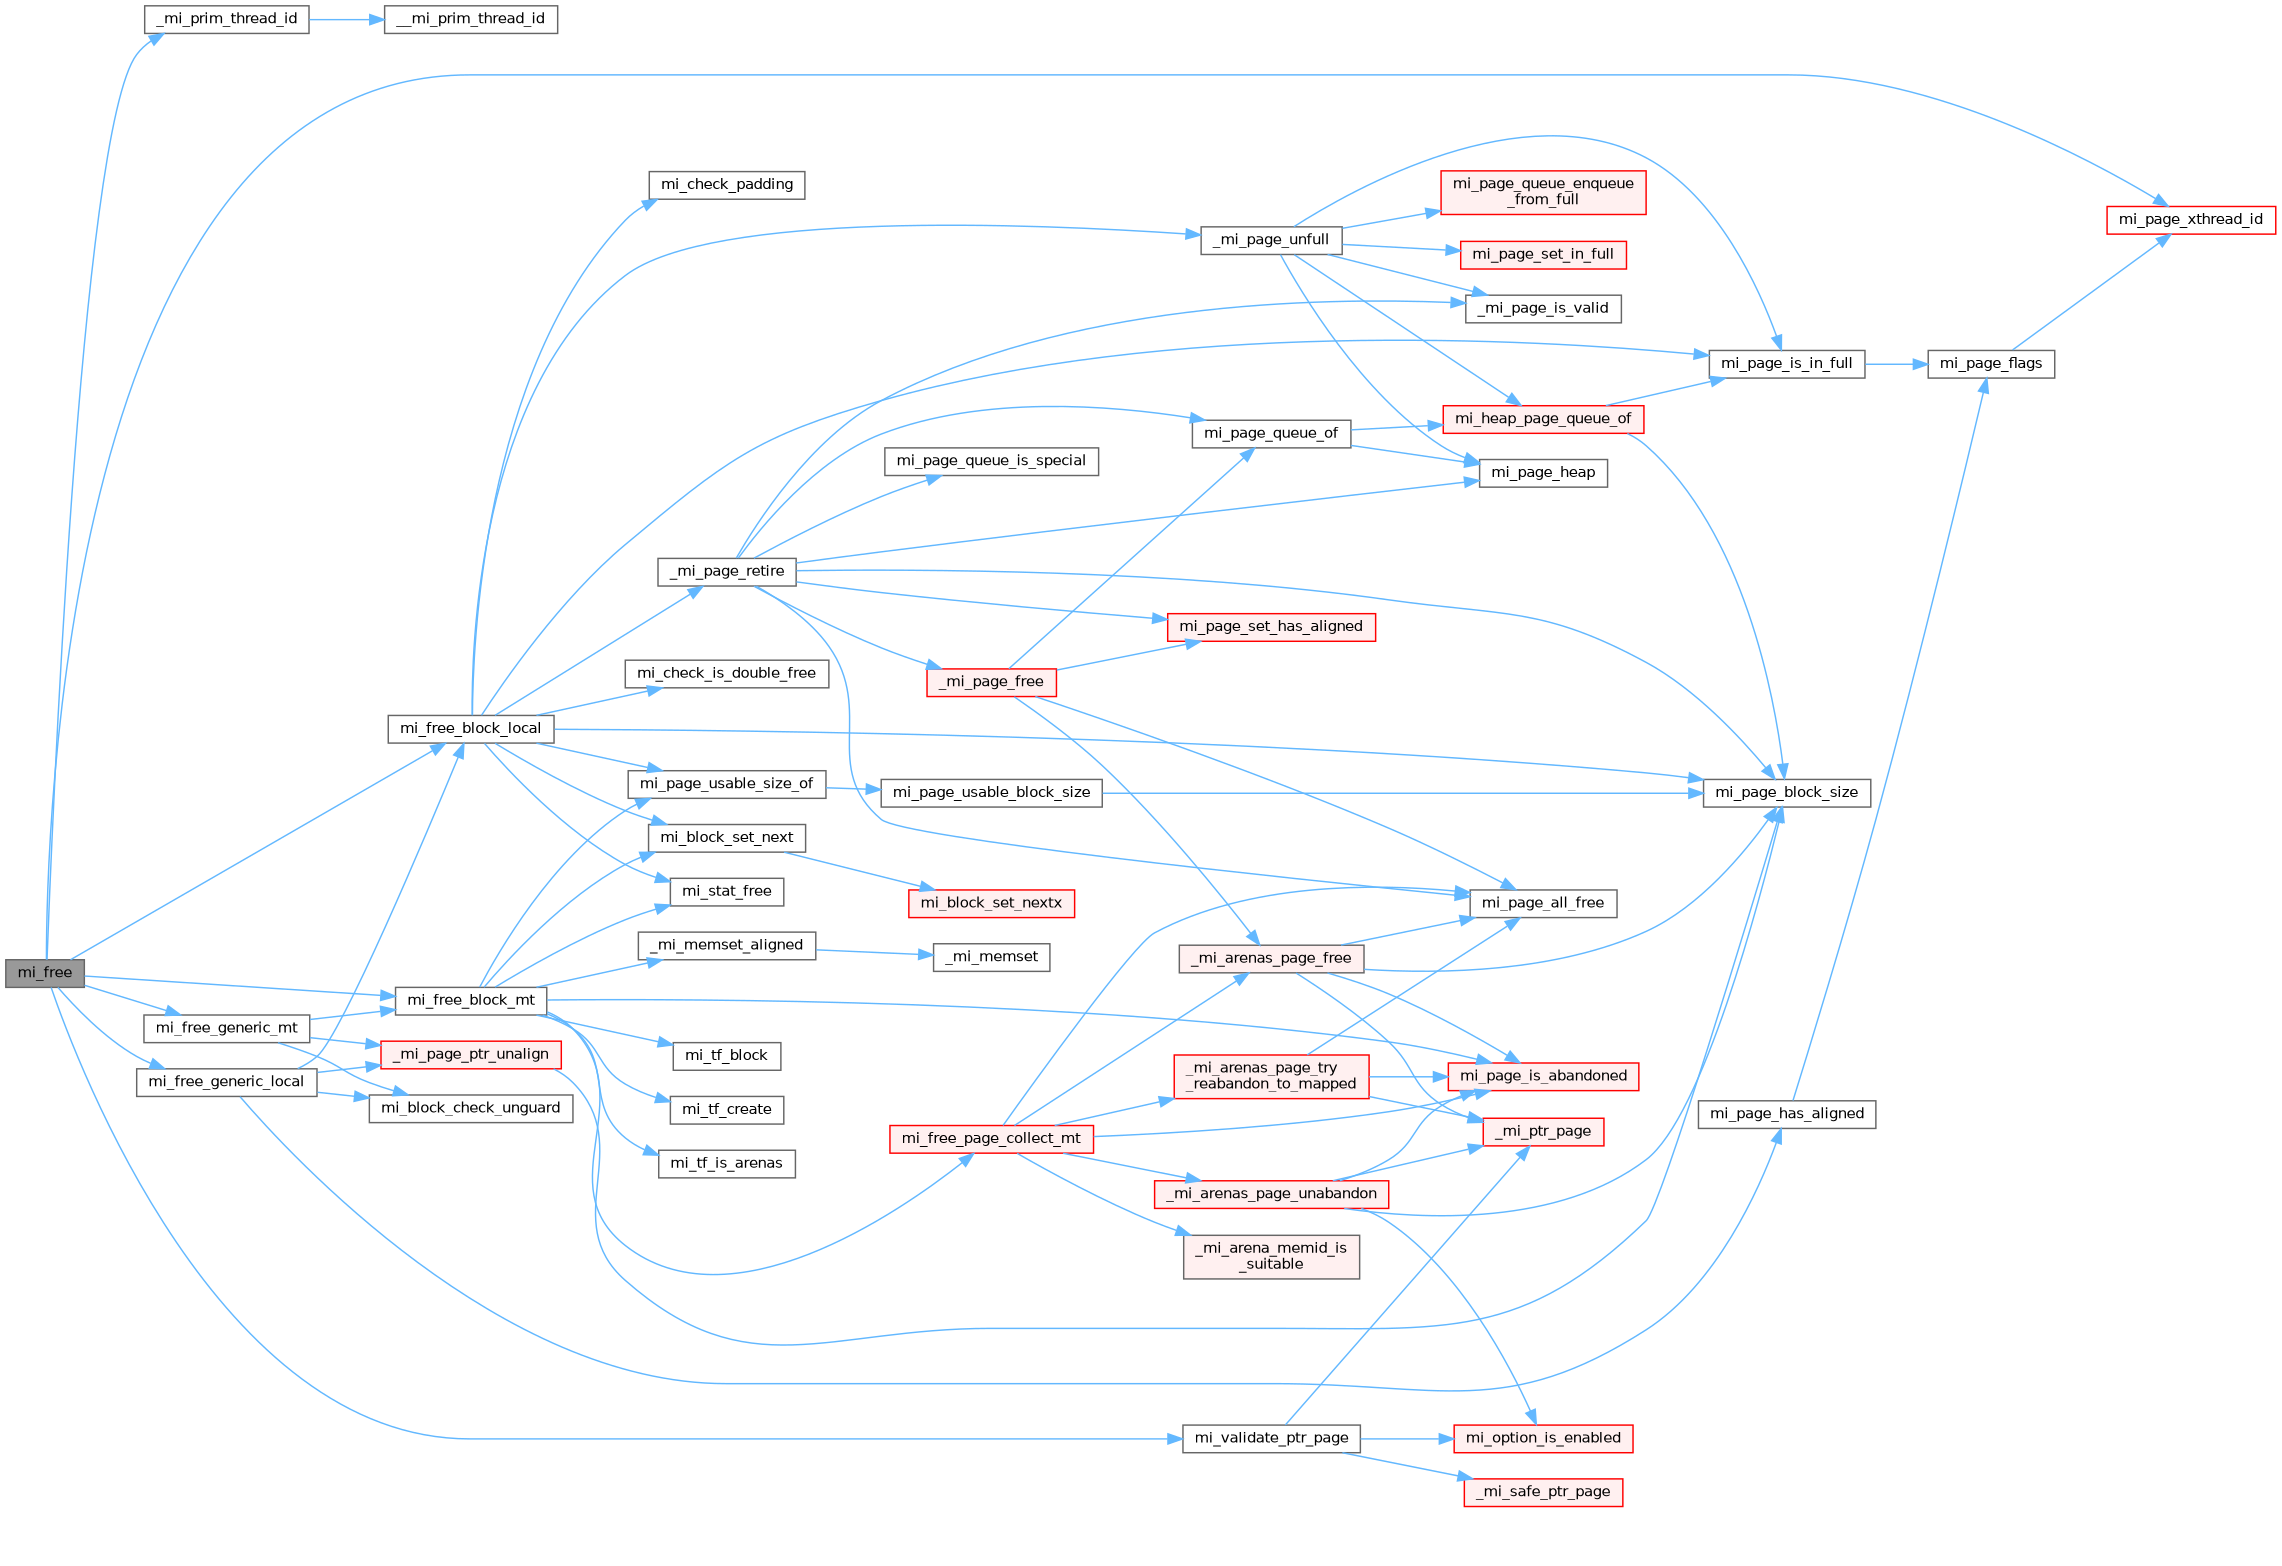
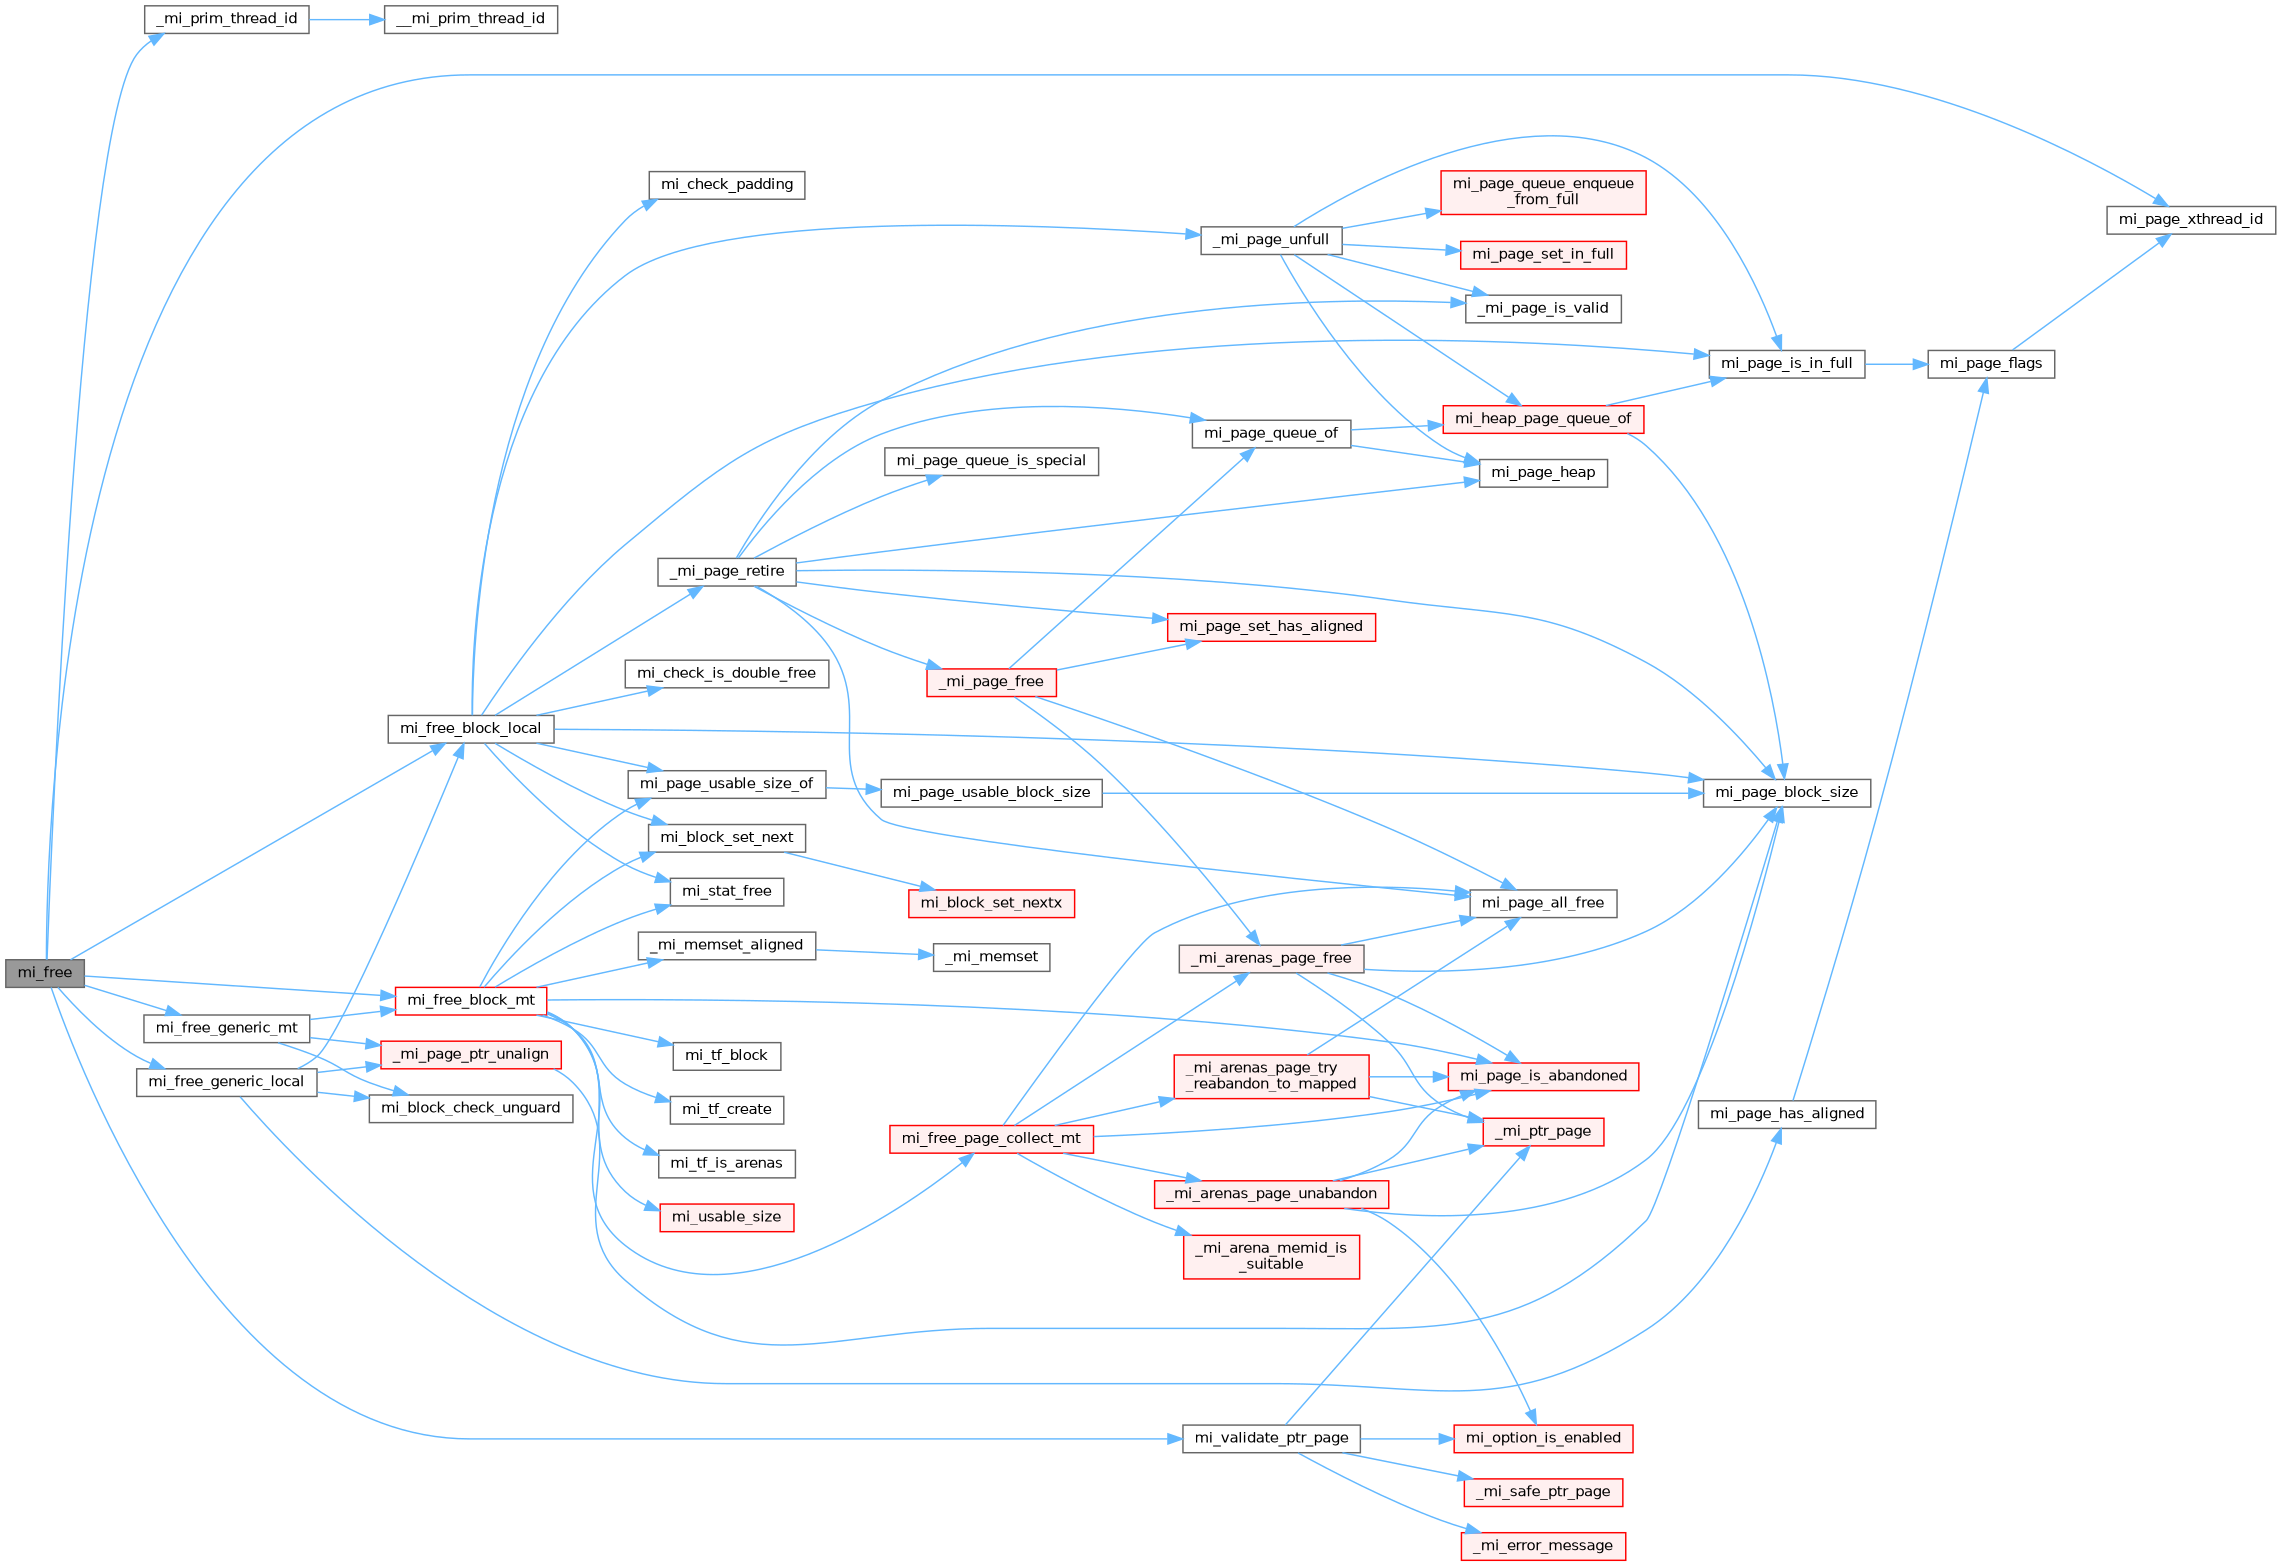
node "mi_page_xthread_id": color red -> grey40
node "mi_free_block_mt": color grey40 -> red
node "mi_usable_size": added
node "_mi_arena_memid_is _suitable": color grey40 -> red
node "_mi_error_message": added
